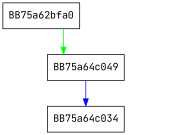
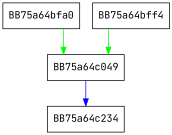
node "BB75a62bfa0": label "BB75a62bfa0" -> "BB75a64bfa0"
node "BB75a64bff4": added
node "BB75a64c034": label "BB75a64c034" -> "BB75a64c234"
